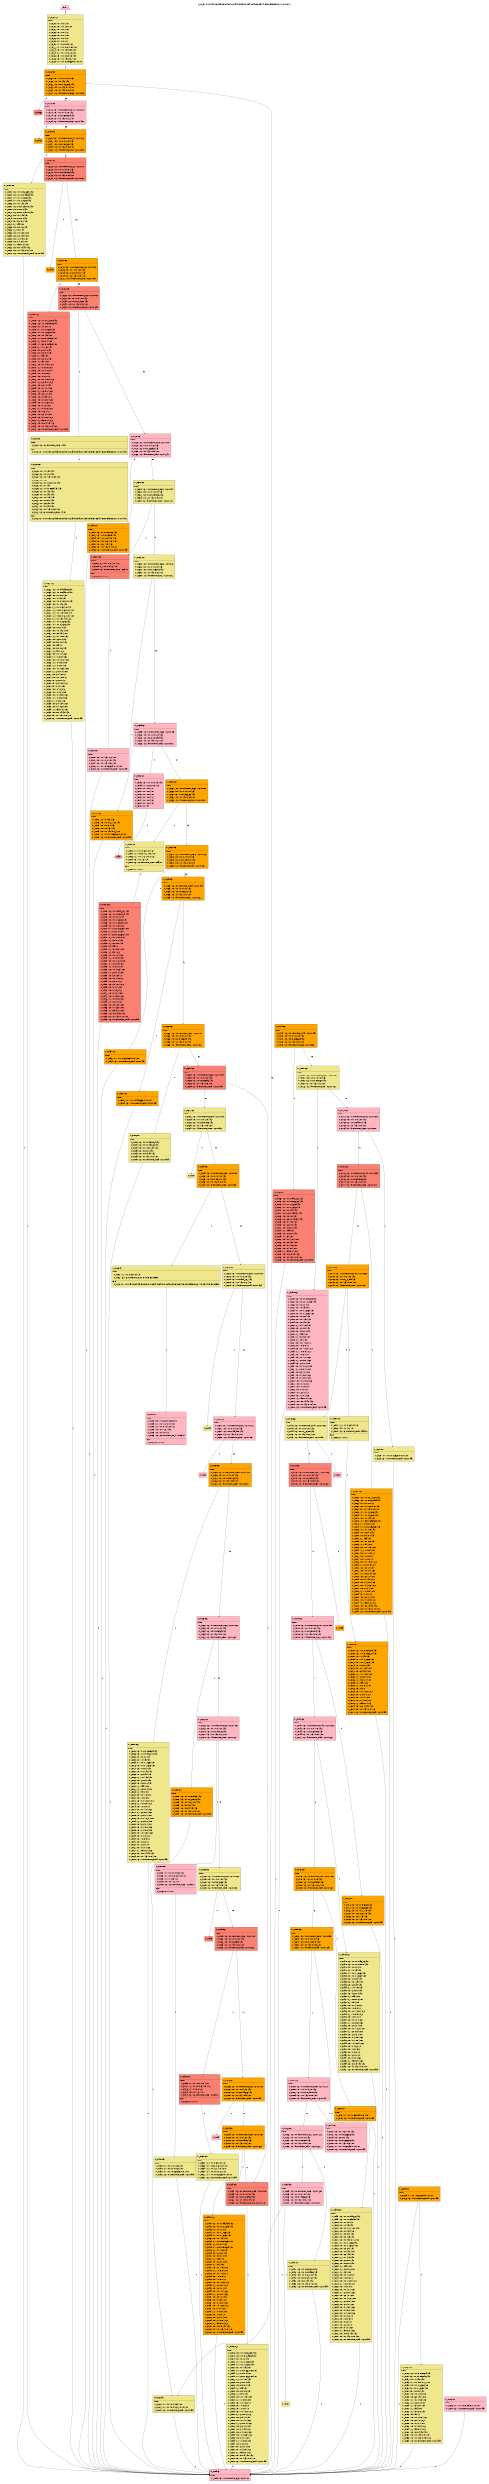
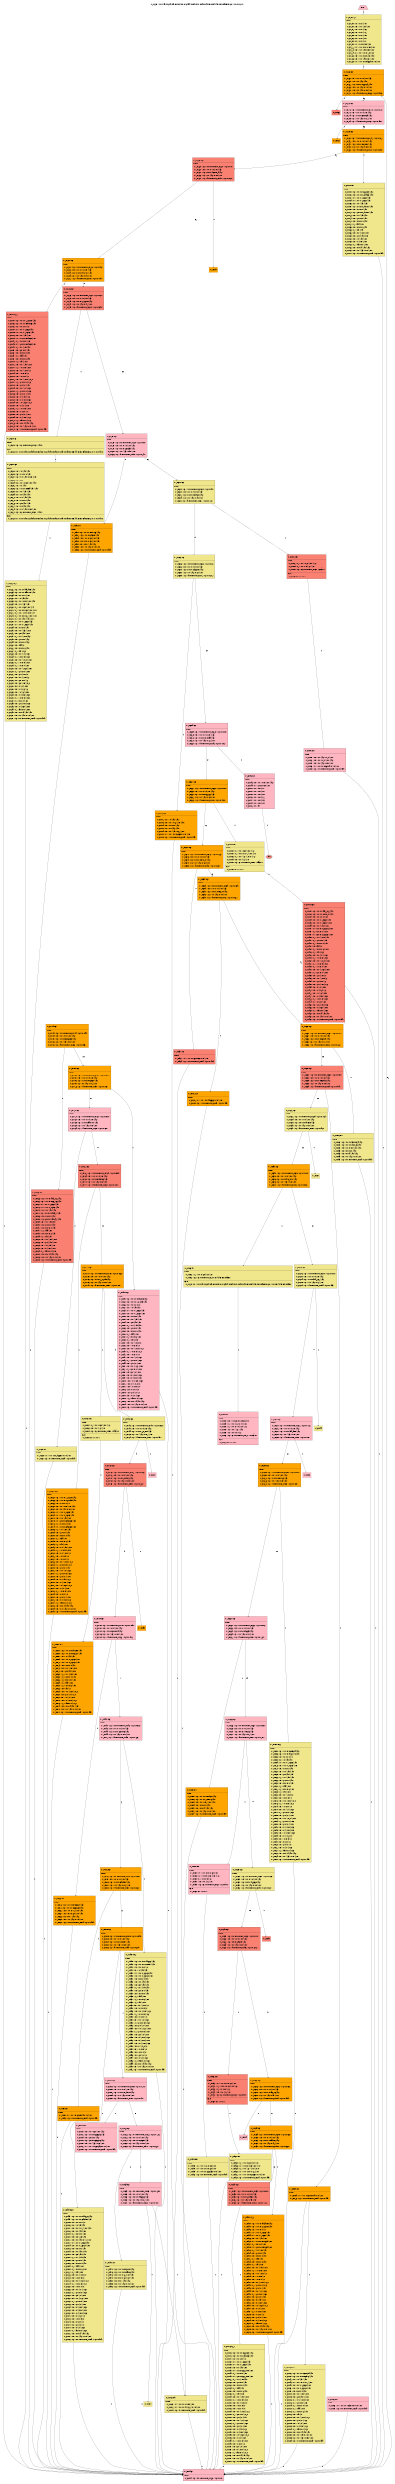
node "Users": label "Users" -> "Exit"
node "0x401e67 [12]": fillcolor orange -> salmon
node "0x401732 [25]": fillcolor khaki -> orange
edge "0x4015bb [25]" -> "0x4016e7 [25]": now "0x4015bb [25]" -> "0x401d3e [12]"
